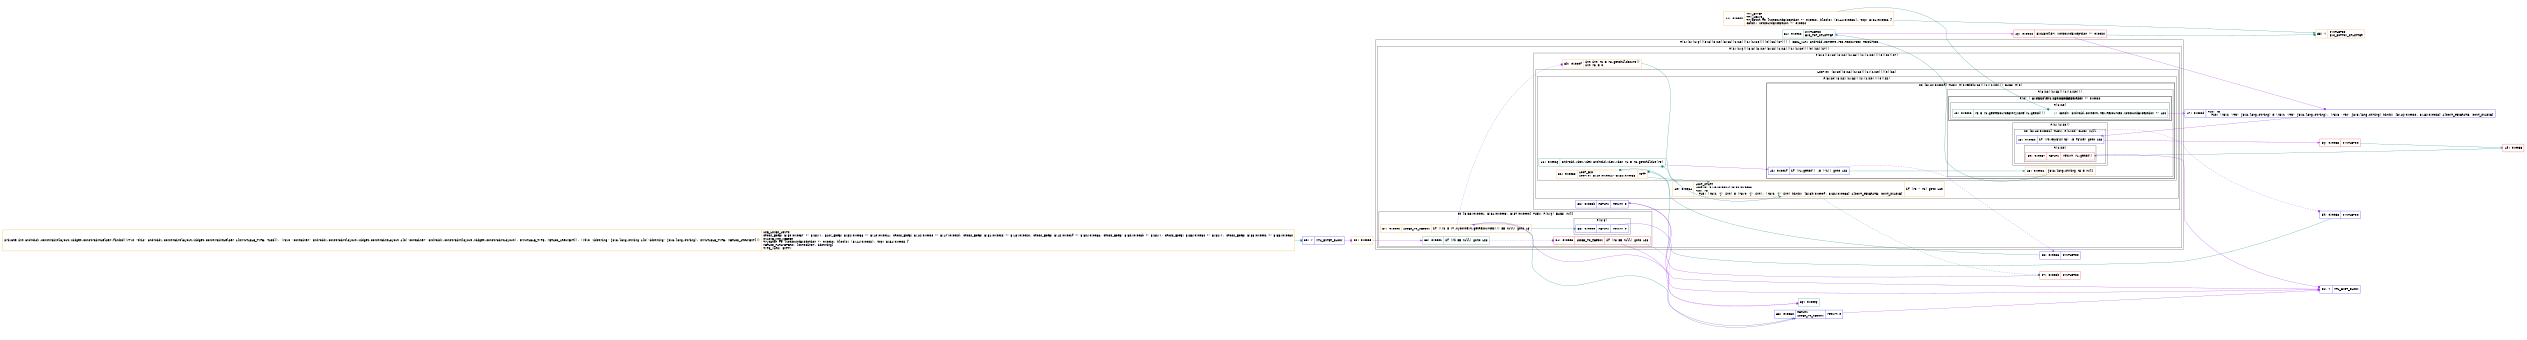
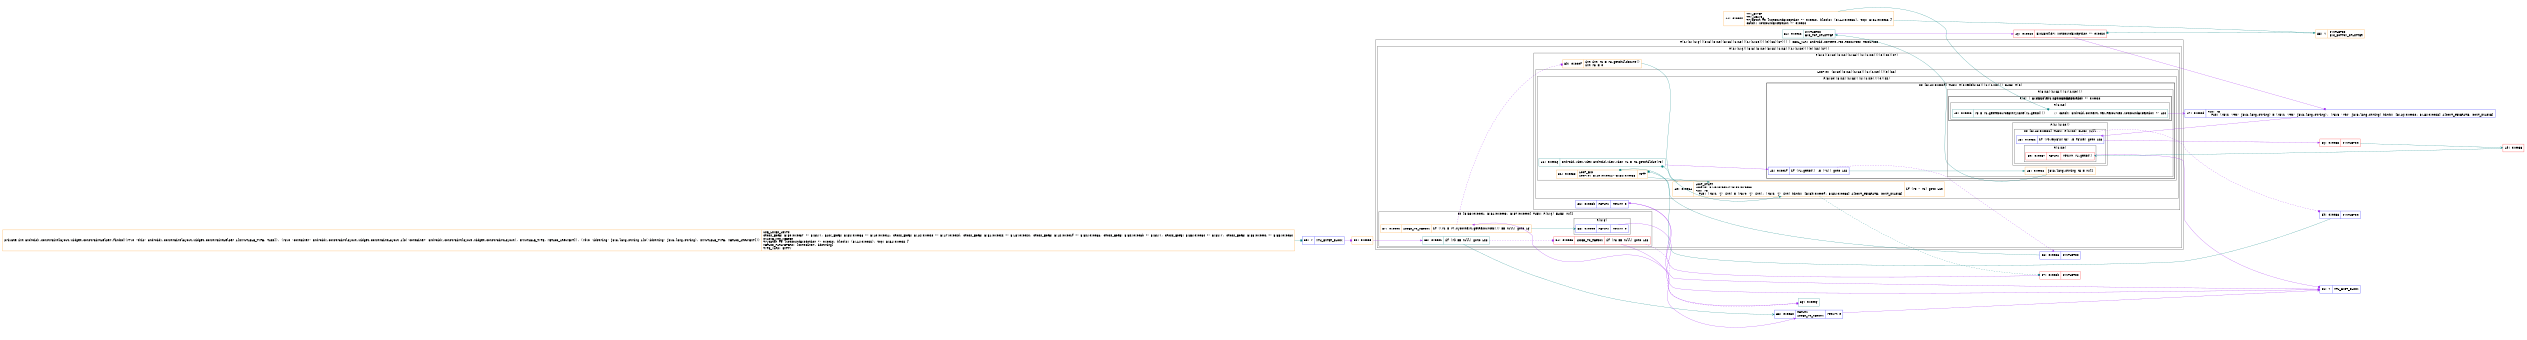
edge "46: 0x002c" -> "55: ?": reversed
edge "37: 0x000c" -> "53: 0x003c": now "33: 0x0001" -> "53: 0x003c"
